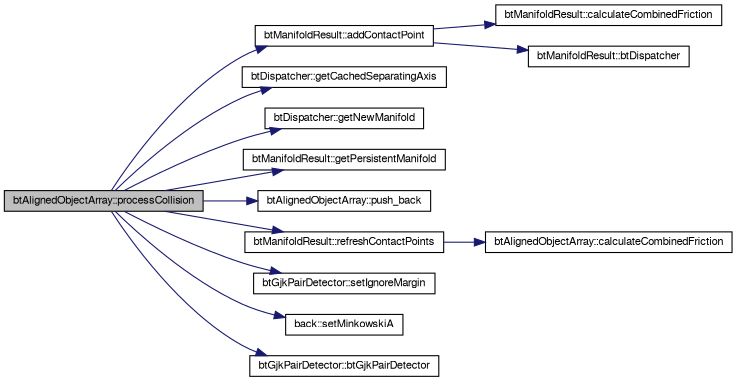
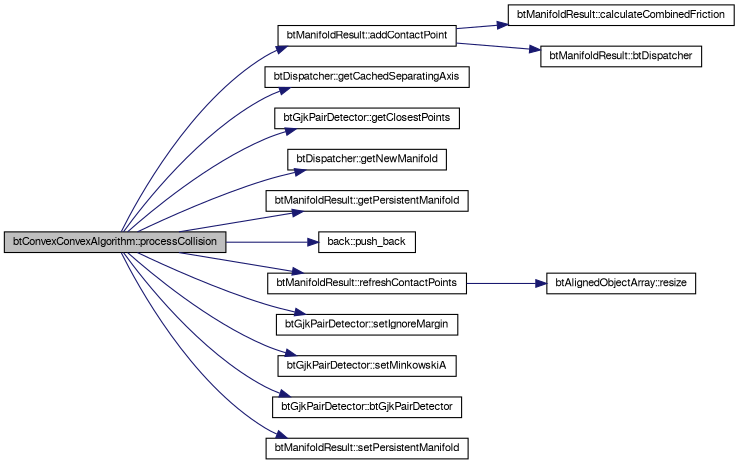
node "btGjkPairDetector::getClosestPoints": added
node "btAlignedObjectArray::processCollision": label "btAlignedObjectArray::processCollision" -> "btConvexConvexAlgorithm::processCollision"
node "btAlignedObjectArray::push_back": label "btAlignedObjectArray::push_back" -> "back::push_back"
node "btAlignedObjectArray::calculateCombinedFriction": label "btAlignedObjectArray::calculateCombinedFriction" -> "btAlignedObjectArray::resize"
node "back::setMinkowskiA": label "back::setMinkowskiA" -> "btGjkPairDetector::setMinkowskiA"
node "btManifoldResult::setPersistentManifold": added
